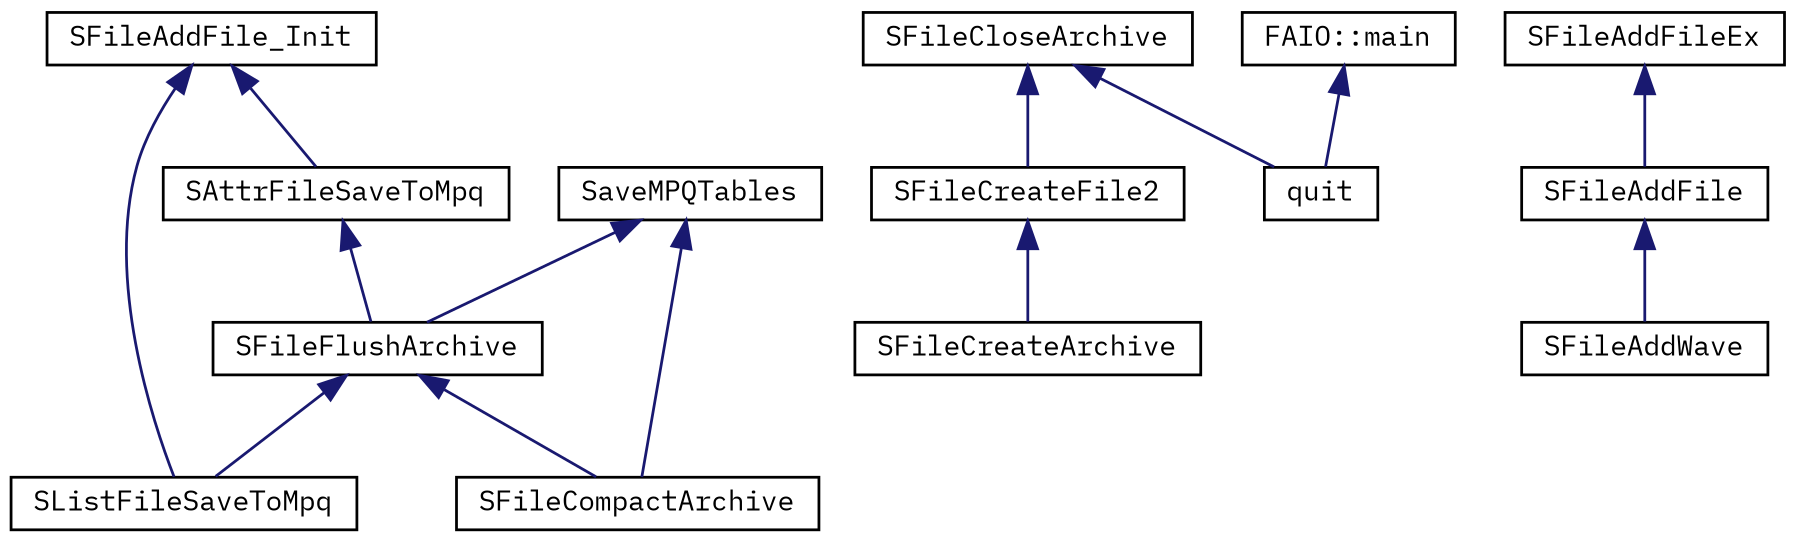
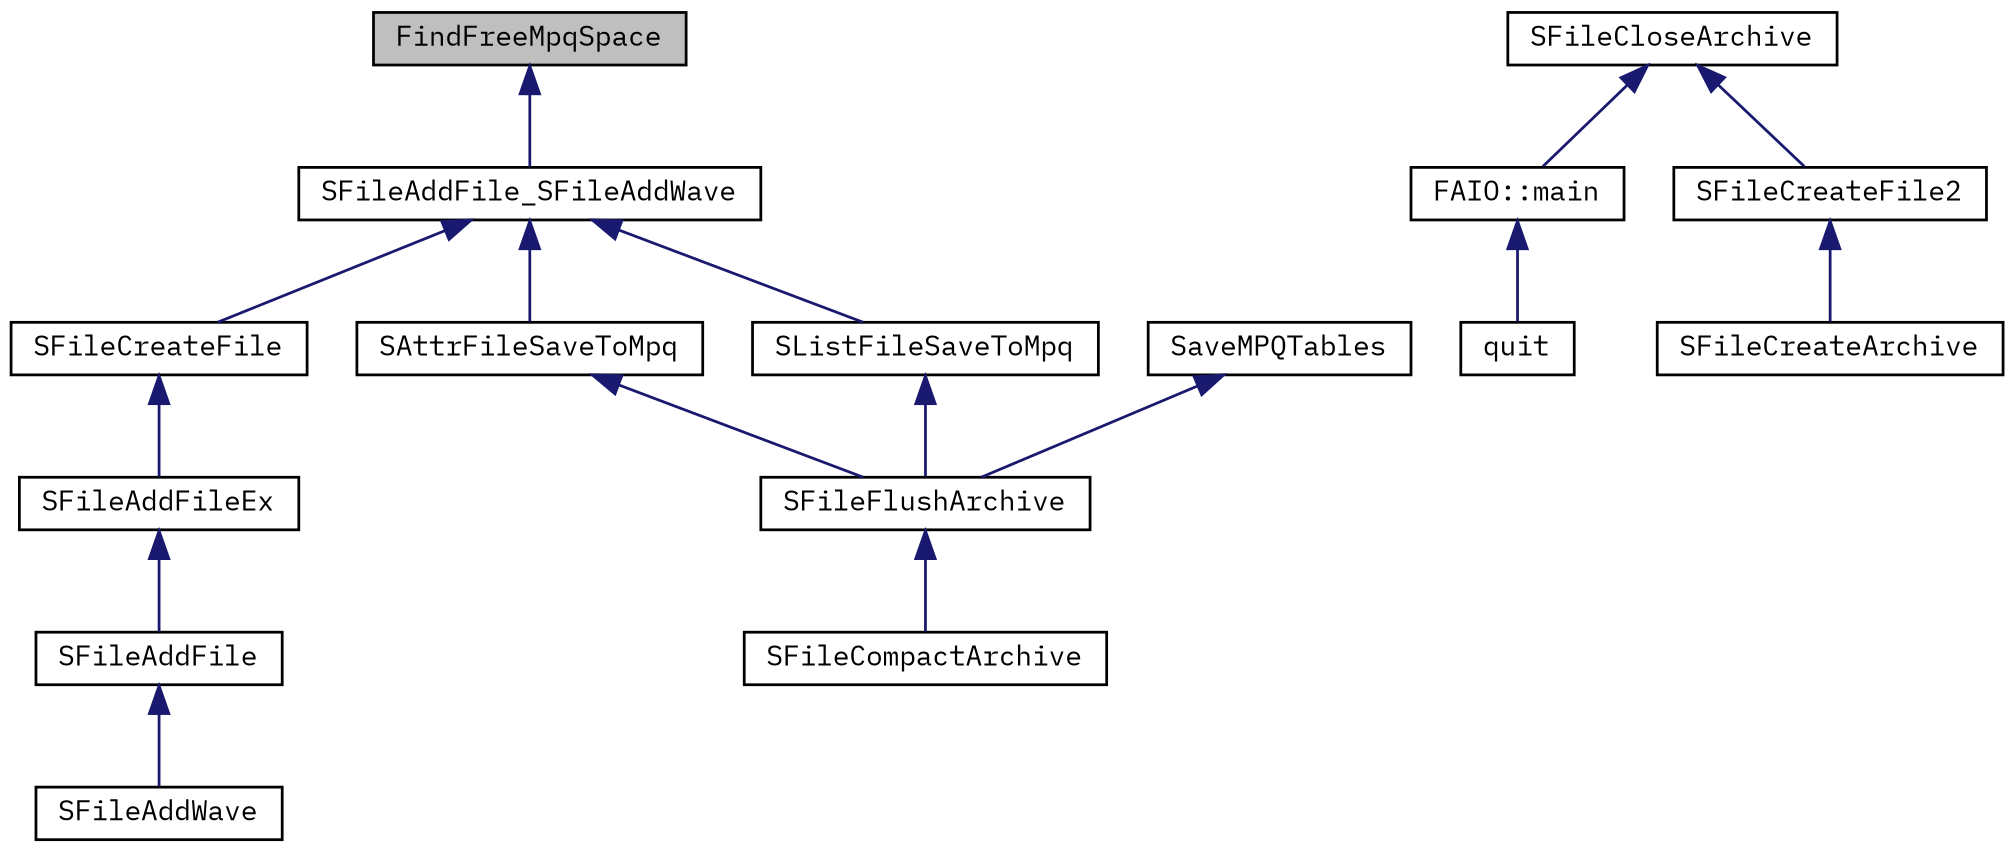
node "SFileAddFile_Init": label "SFileAddFile_Init" -> "SFileAddFile_SFileAddWave"
node "FindFreeMpqSpace": added
edge "quit" -> "SFileCloseArchive": now "FAIO::main" -> "SFileCloseArchive"
node "SFileCreateFile": added
edge "SFileCompactArchive" -> "SaveMPQTables": removed
edge "SListFileSaveToMpq" -> "SFileFlushArchive": reversed
